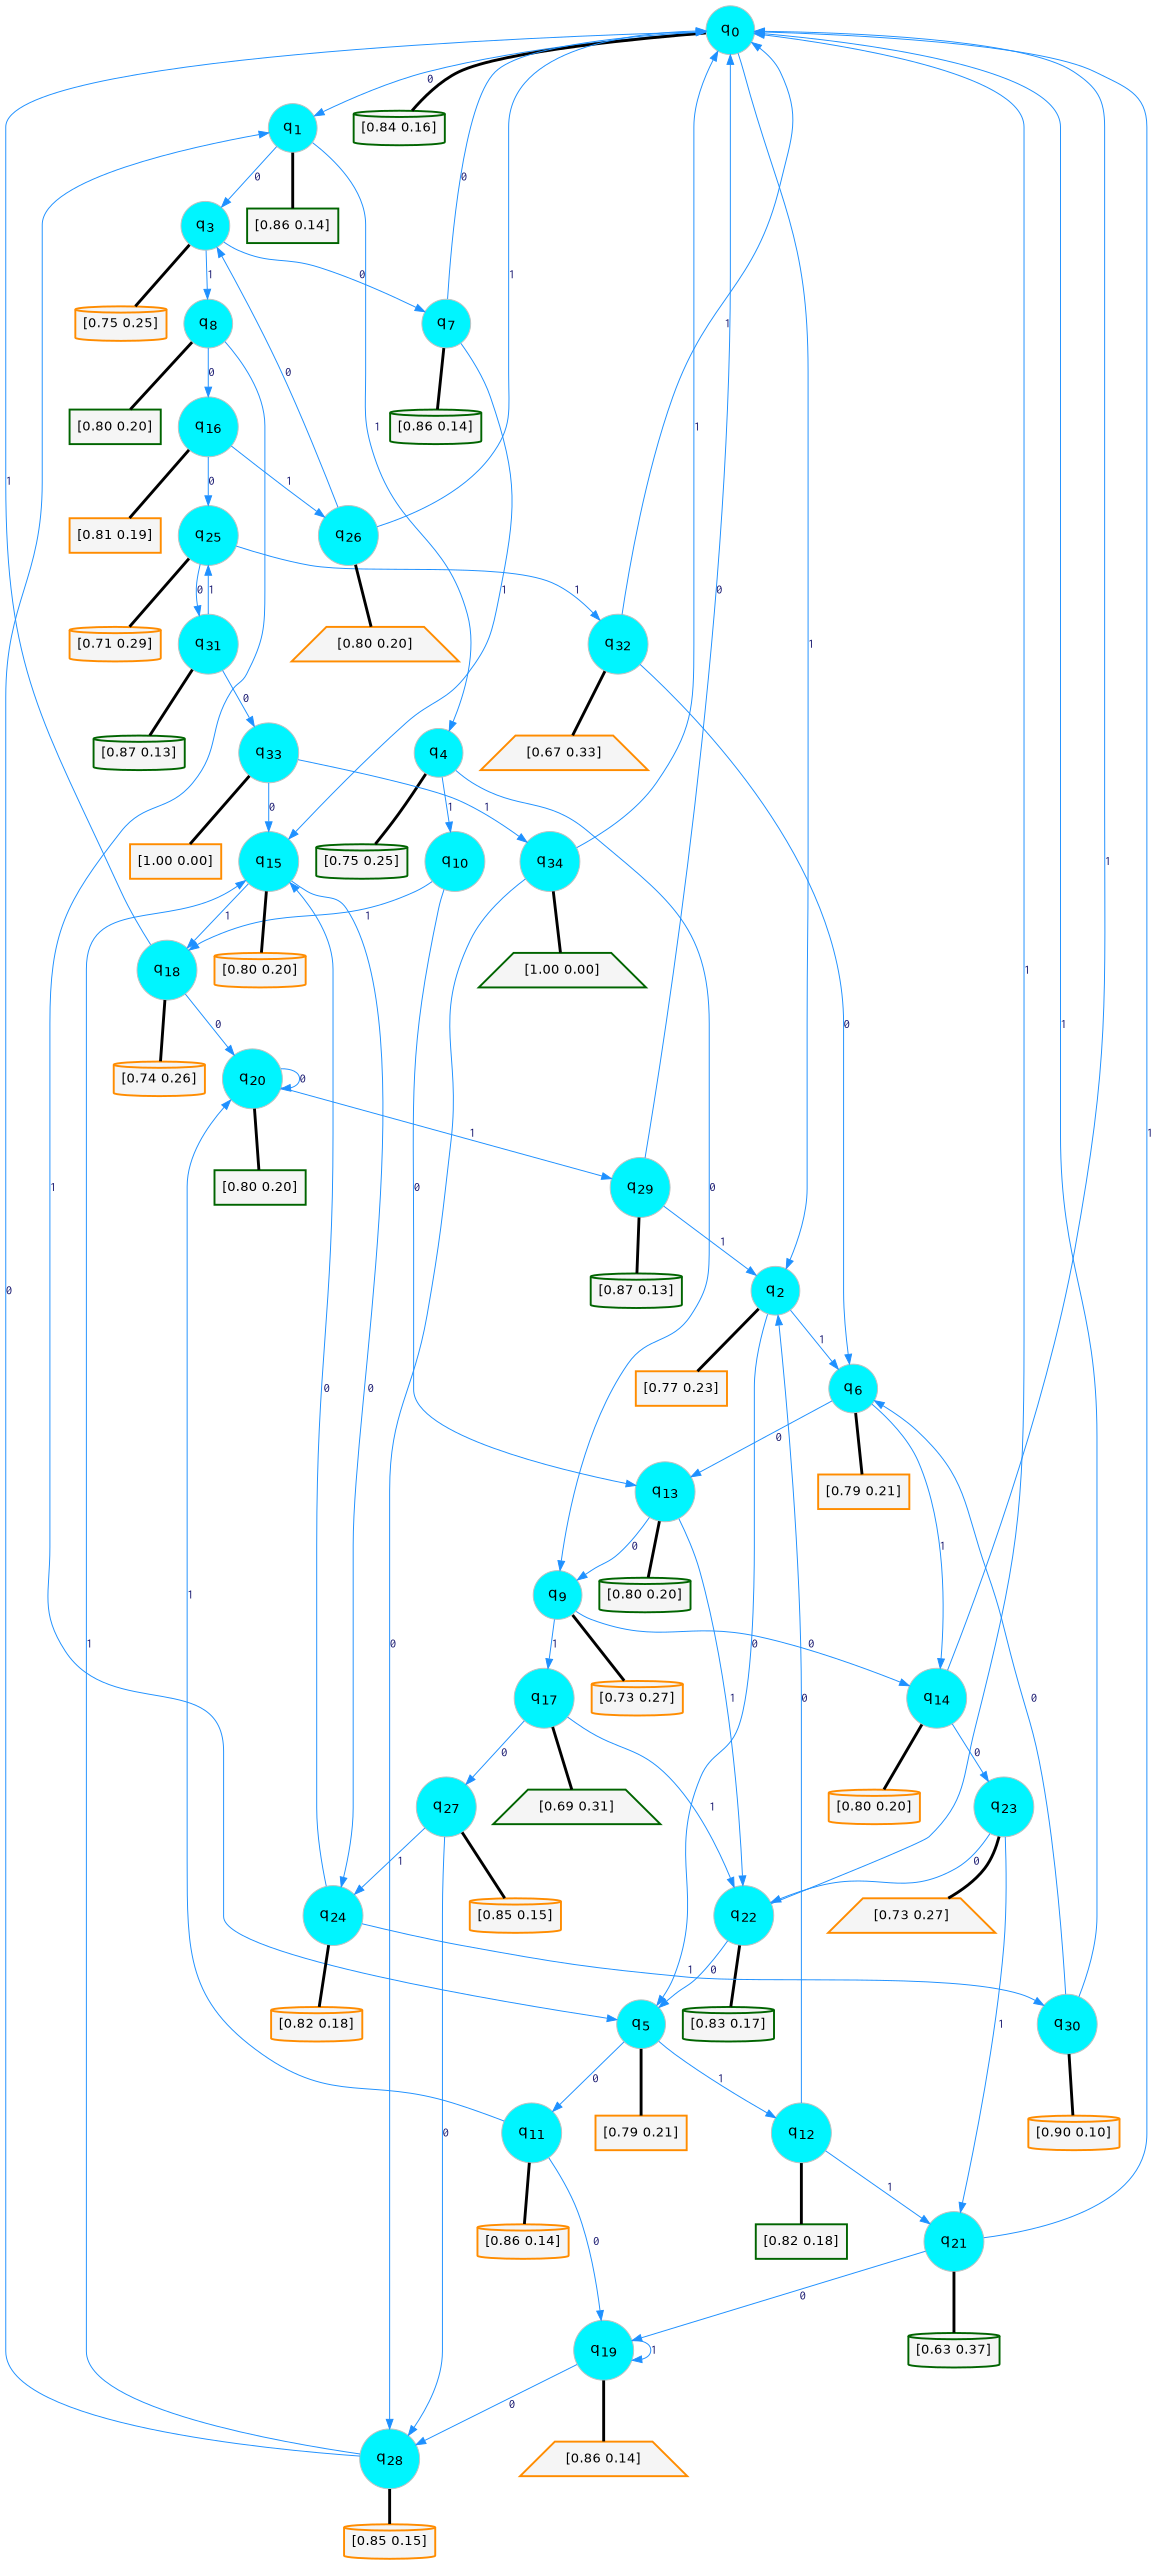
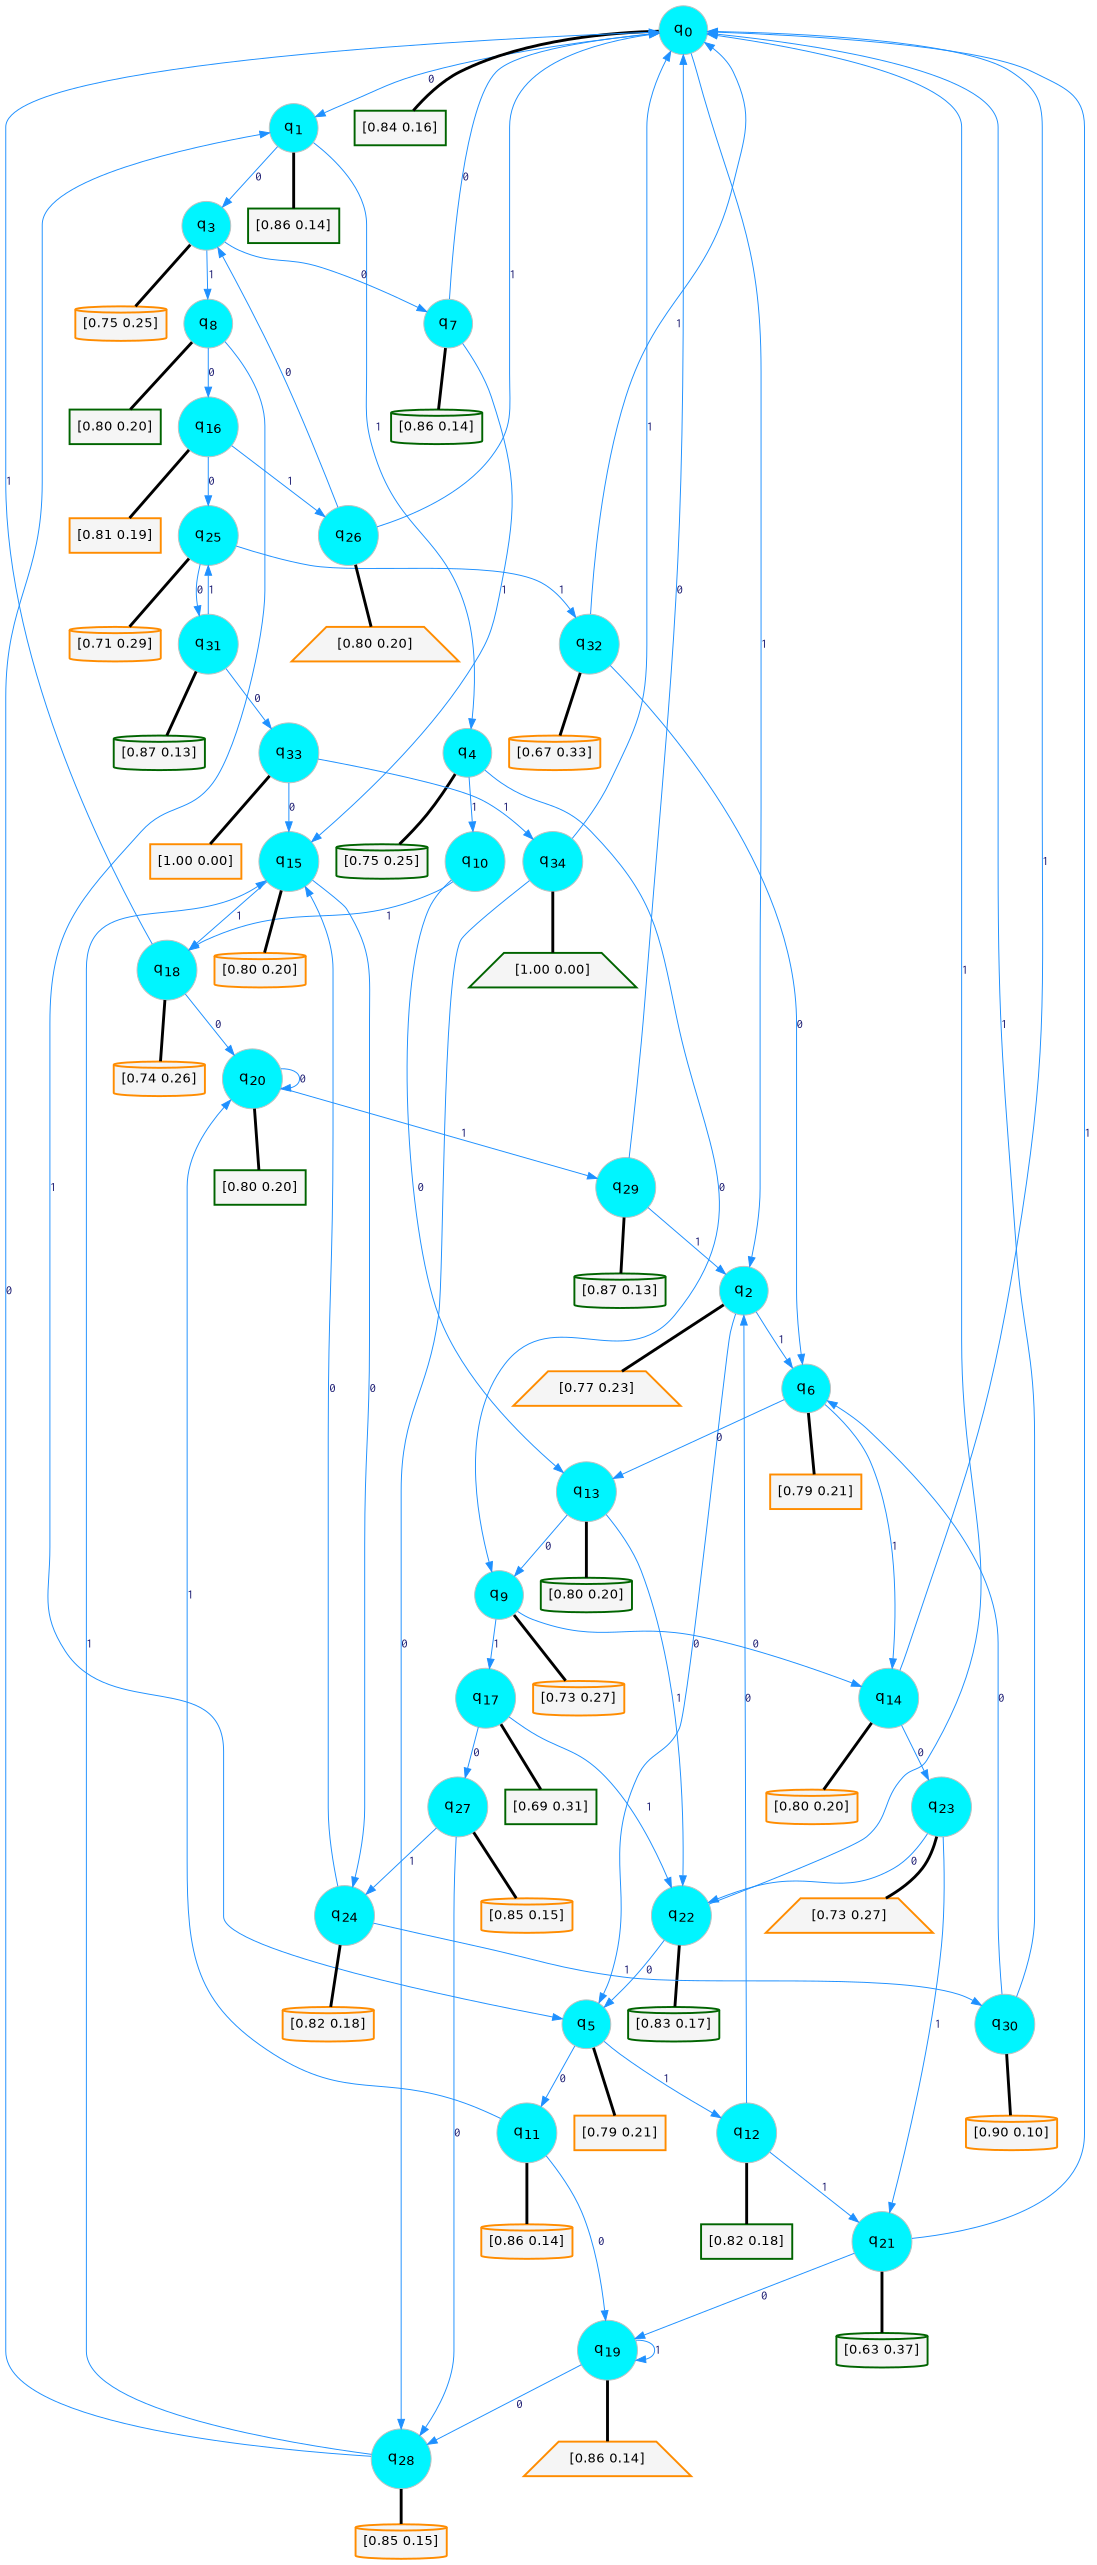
node "[0.84 0.16]": shape cylinder -> box
node "[0.67 0.33]": shape trapezium -> cylinder
node "[0.77 0.23]": shape box -> trapezium
node "[0.69 0.31]": shape trapezium -> box
